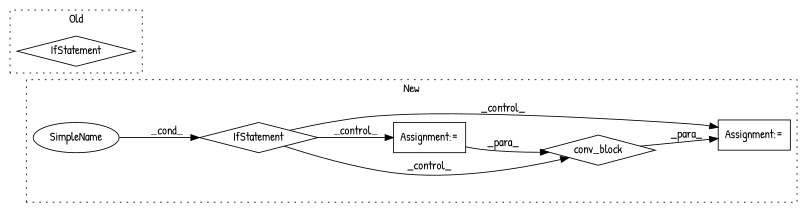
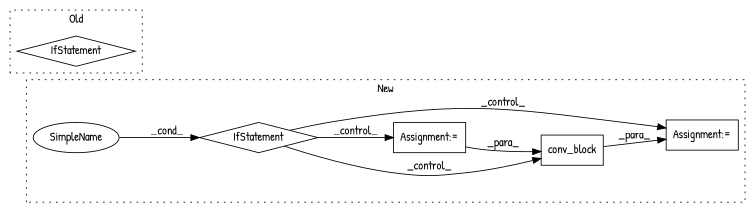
node "conv_block": shape diamond -> box
